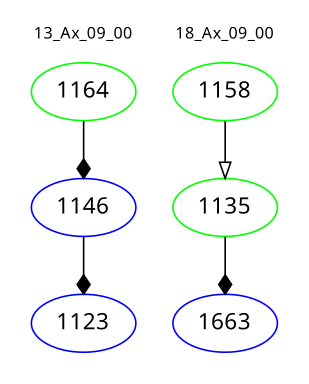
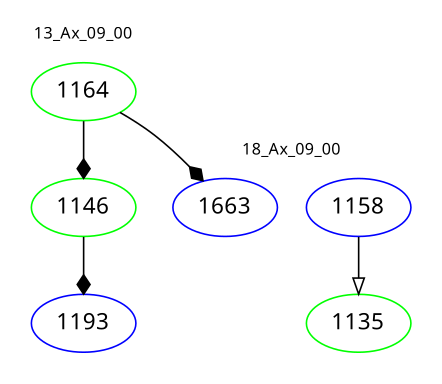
node "1158": color green -> blue
node "1146": color blue -> green
edge "1135" -> "1663": now "1164" -> "1663"
node "1123": label "1123" -> "1193"
